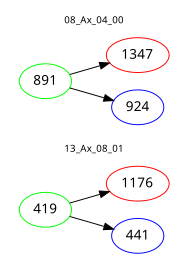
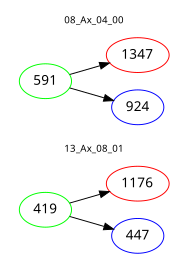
node "891": label "891" -> "591"
node "441": label "441" -> "447"
